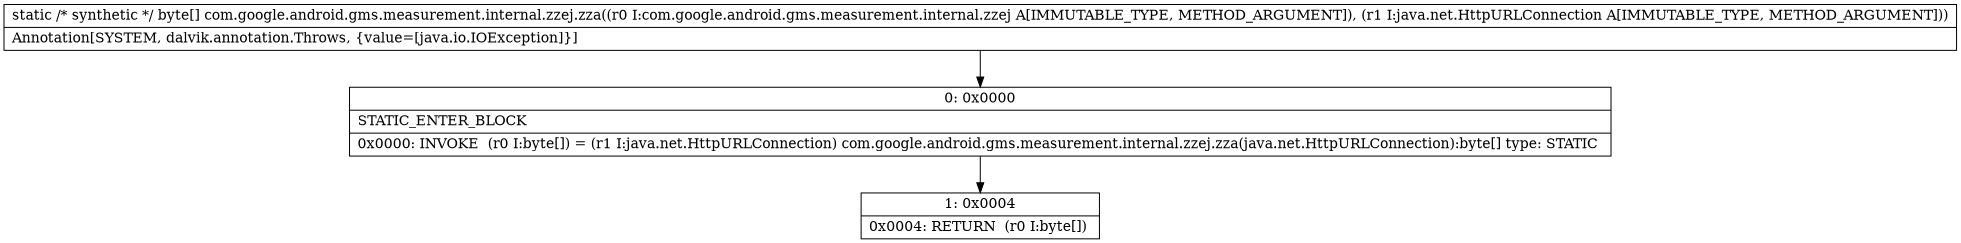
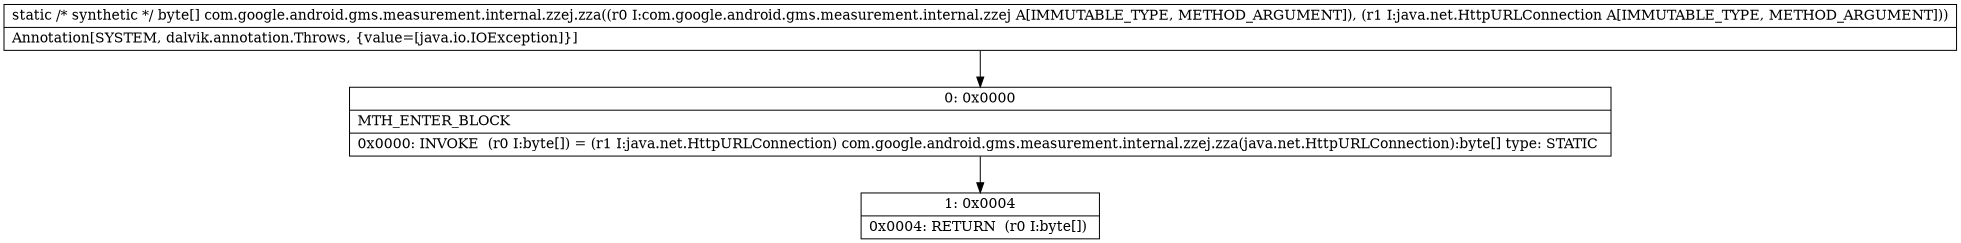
node "0: 0x0000": text "STATIC_ENTER_BLOCK" -> "MTH_ENTER_BLOCK"
